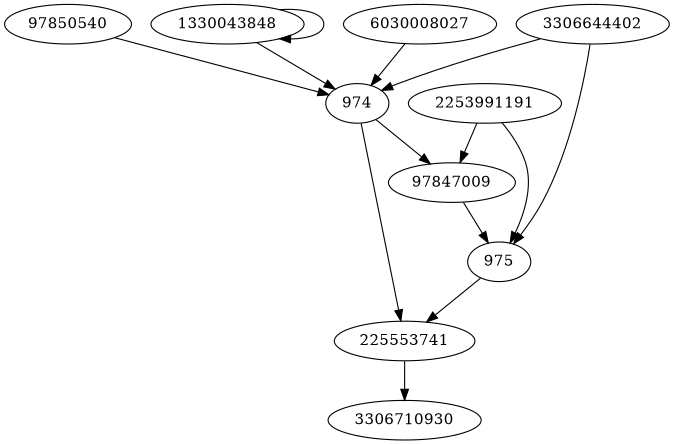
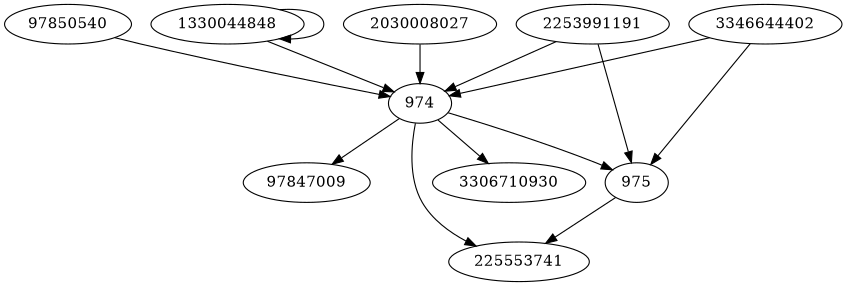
node "1330043848": label "1330043848" -> "1330044848"
node "6030008027": label "6030008027" -> "2030008027"
node "3306644402": label "3306644402" -> "3346644402"
edge "2253991191" -> "97847009": now "2253991191" -> "974"
edge "97847009" -> "975": now "974" -> "975"
edge "225553741" -> "3306710930": now "974" -> "3306710930"
